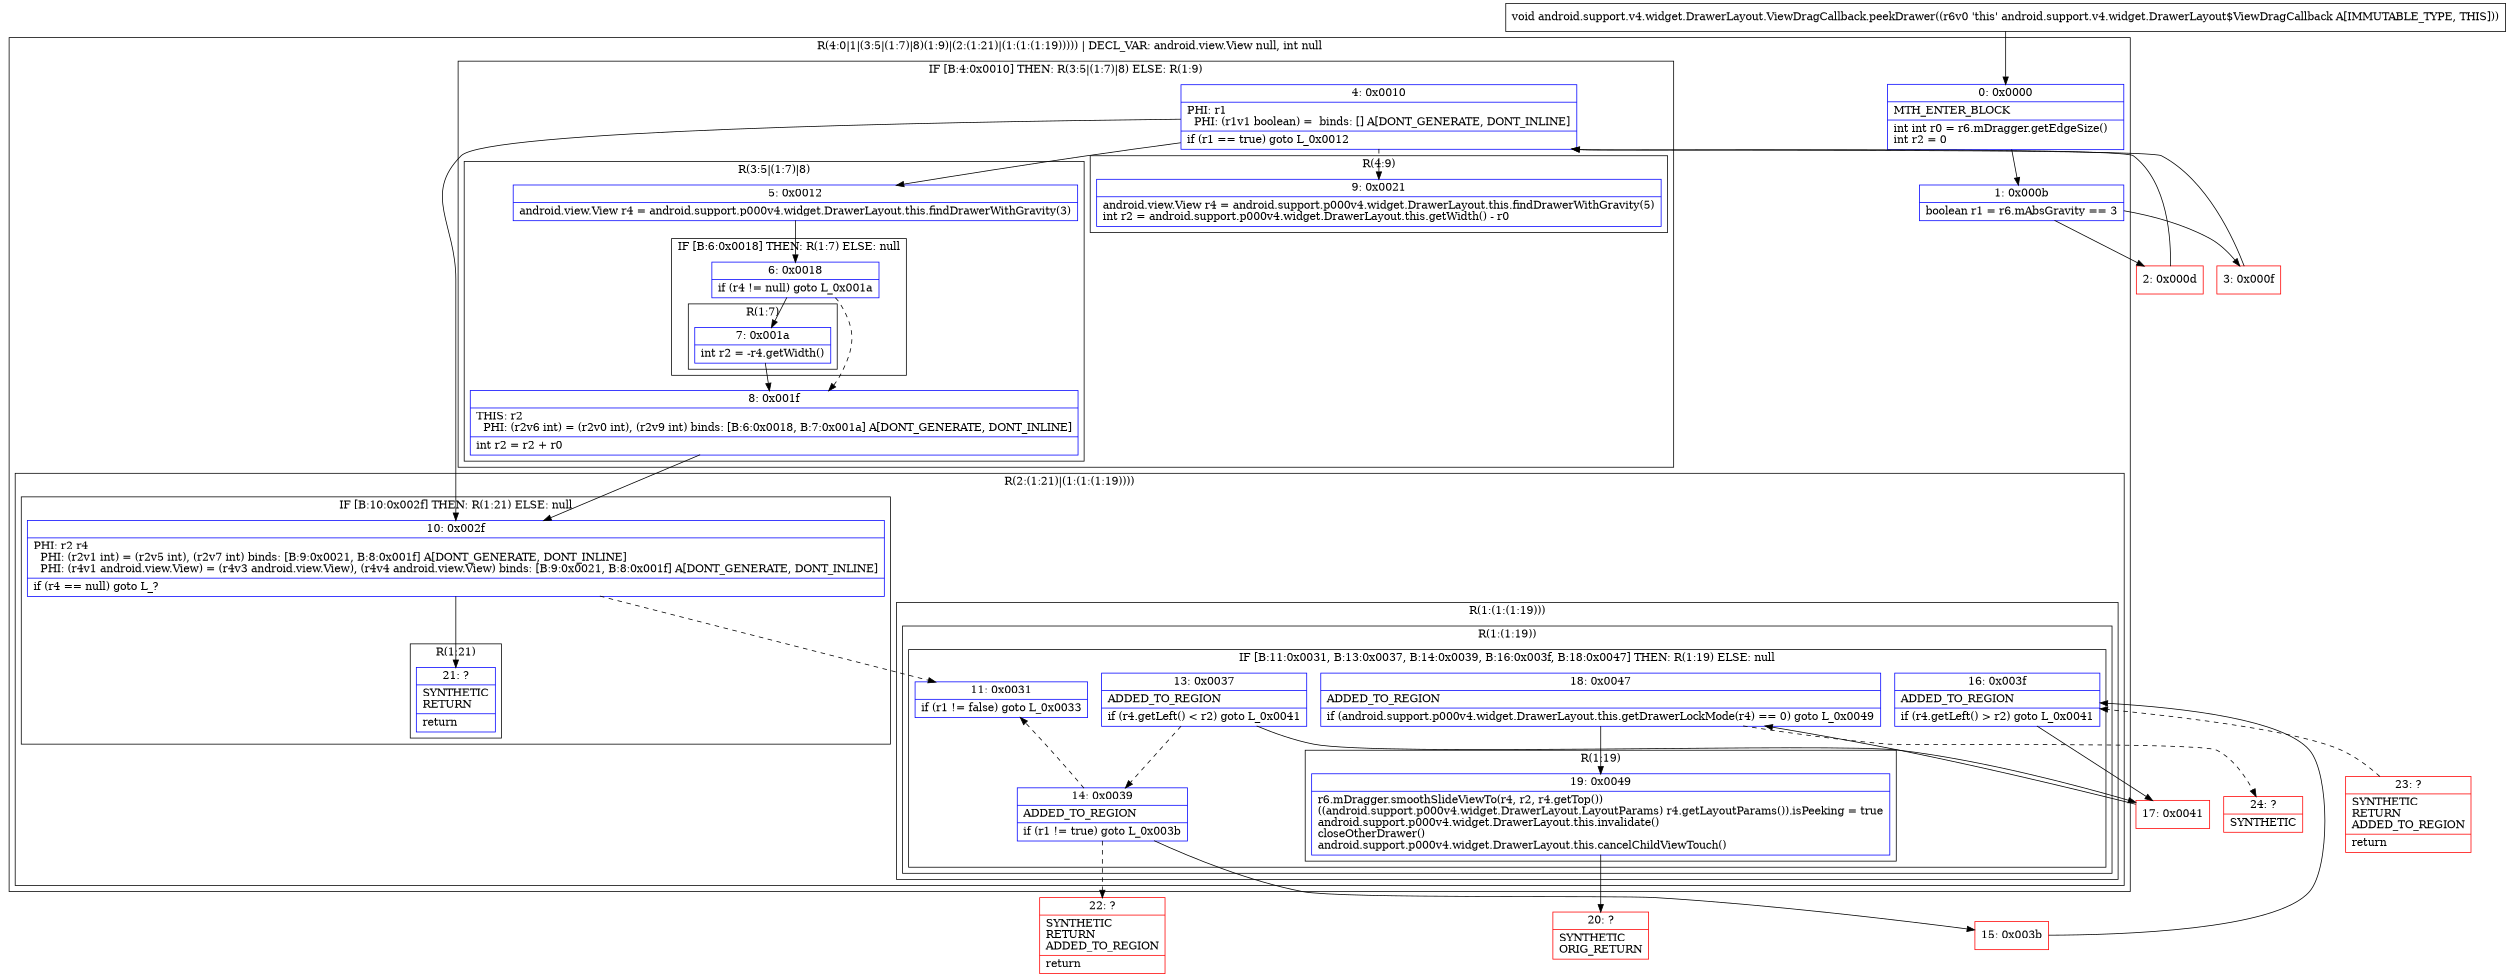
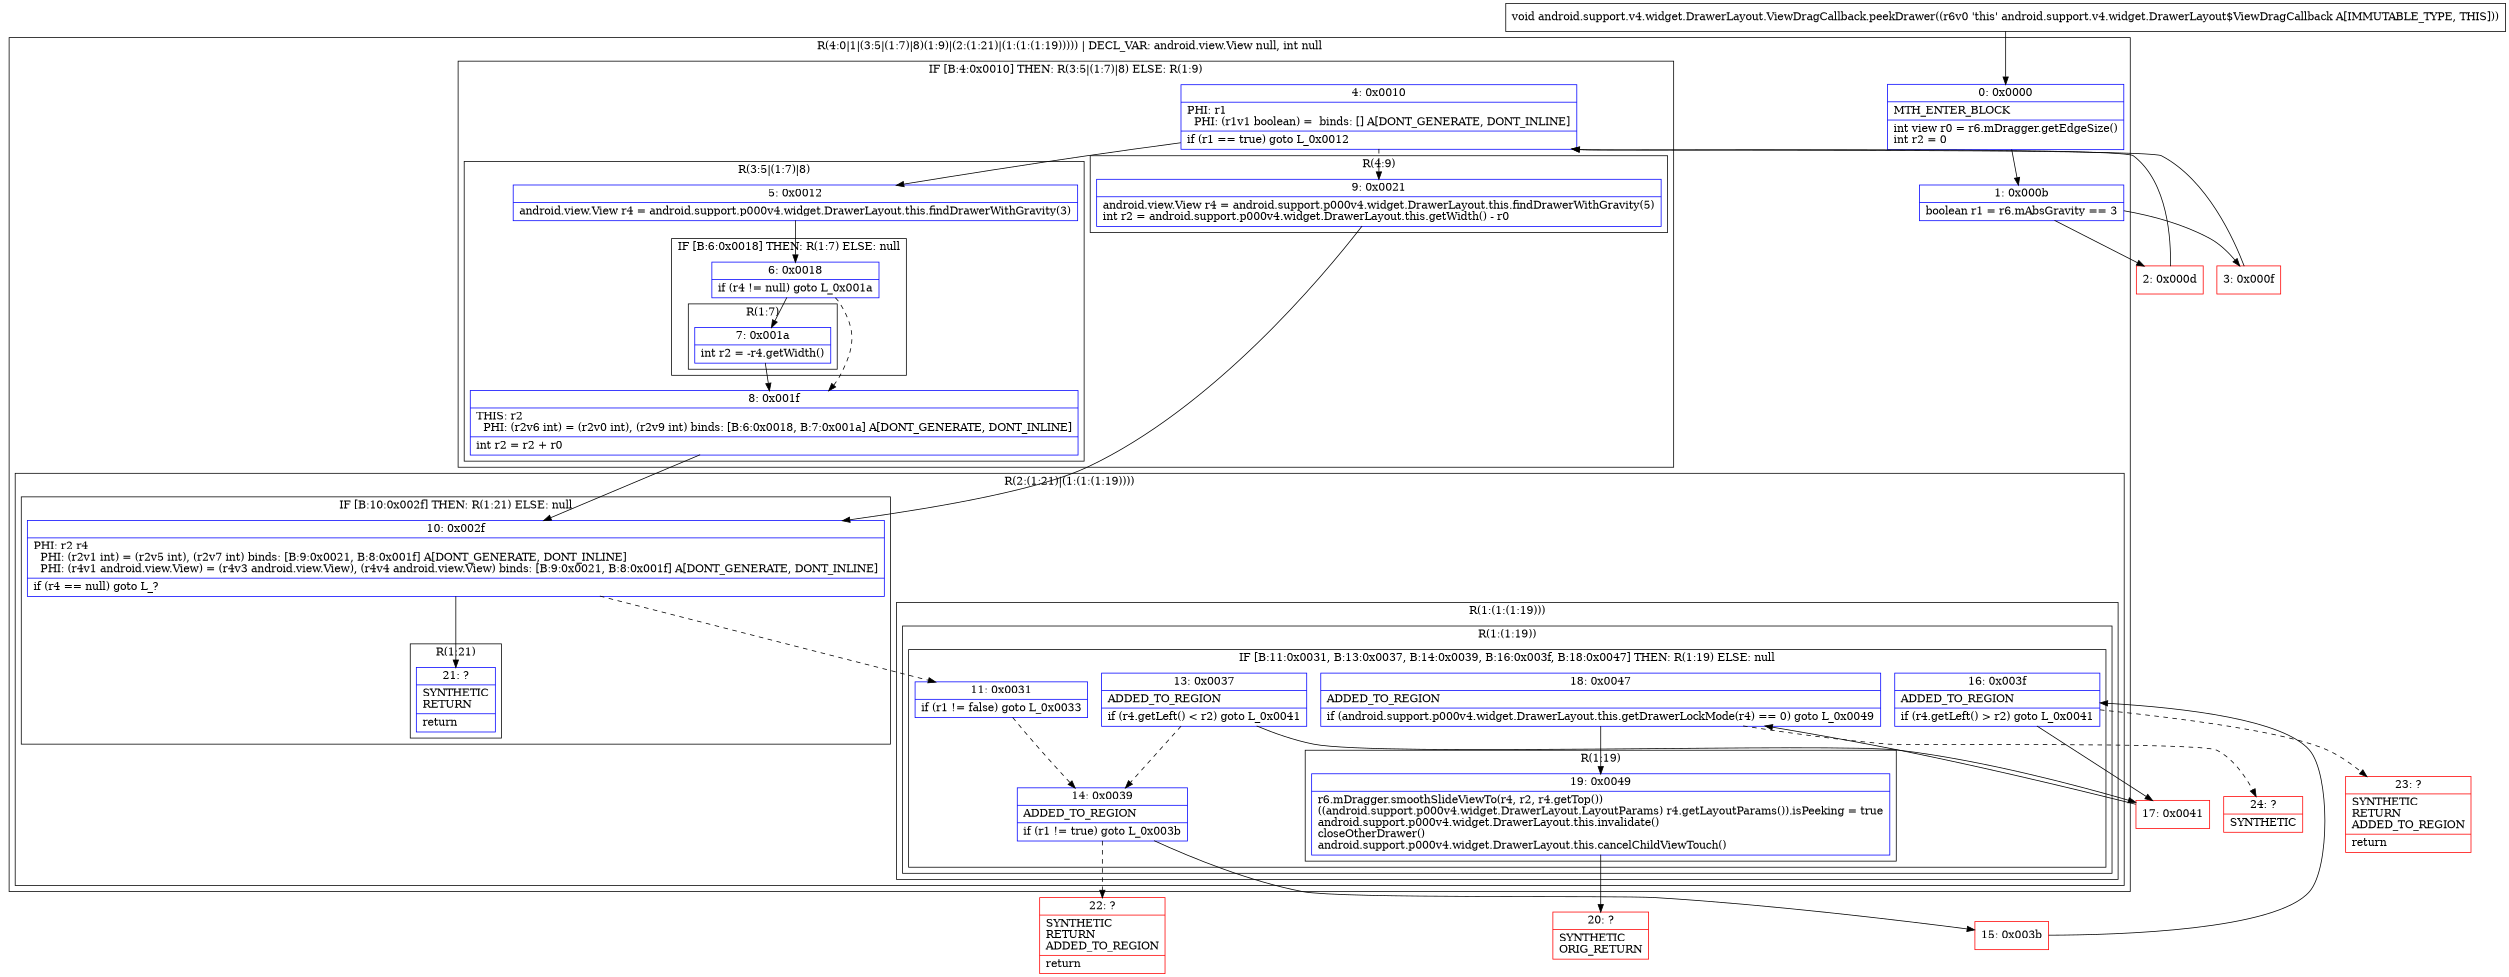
node "0: 0x0000": text "int int r0 = r6.mDragger.getEdgeSize()" -> "int view r0 = r6.mDragger.getEdgeSize()"
edge "4: 0x0010" -> "10: 0x002f": now "9: 0x0021" -> "10: 0x002f"
edge "23: ?" -> "16: 0x003f": reversed
edge "14: 0x0039" -> "11: 0x0031": reversed
